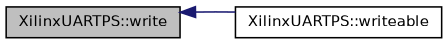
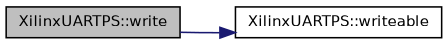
edge "XilinxUARTPS::writeable" -> "XilinxUARTPS::write": reversed
